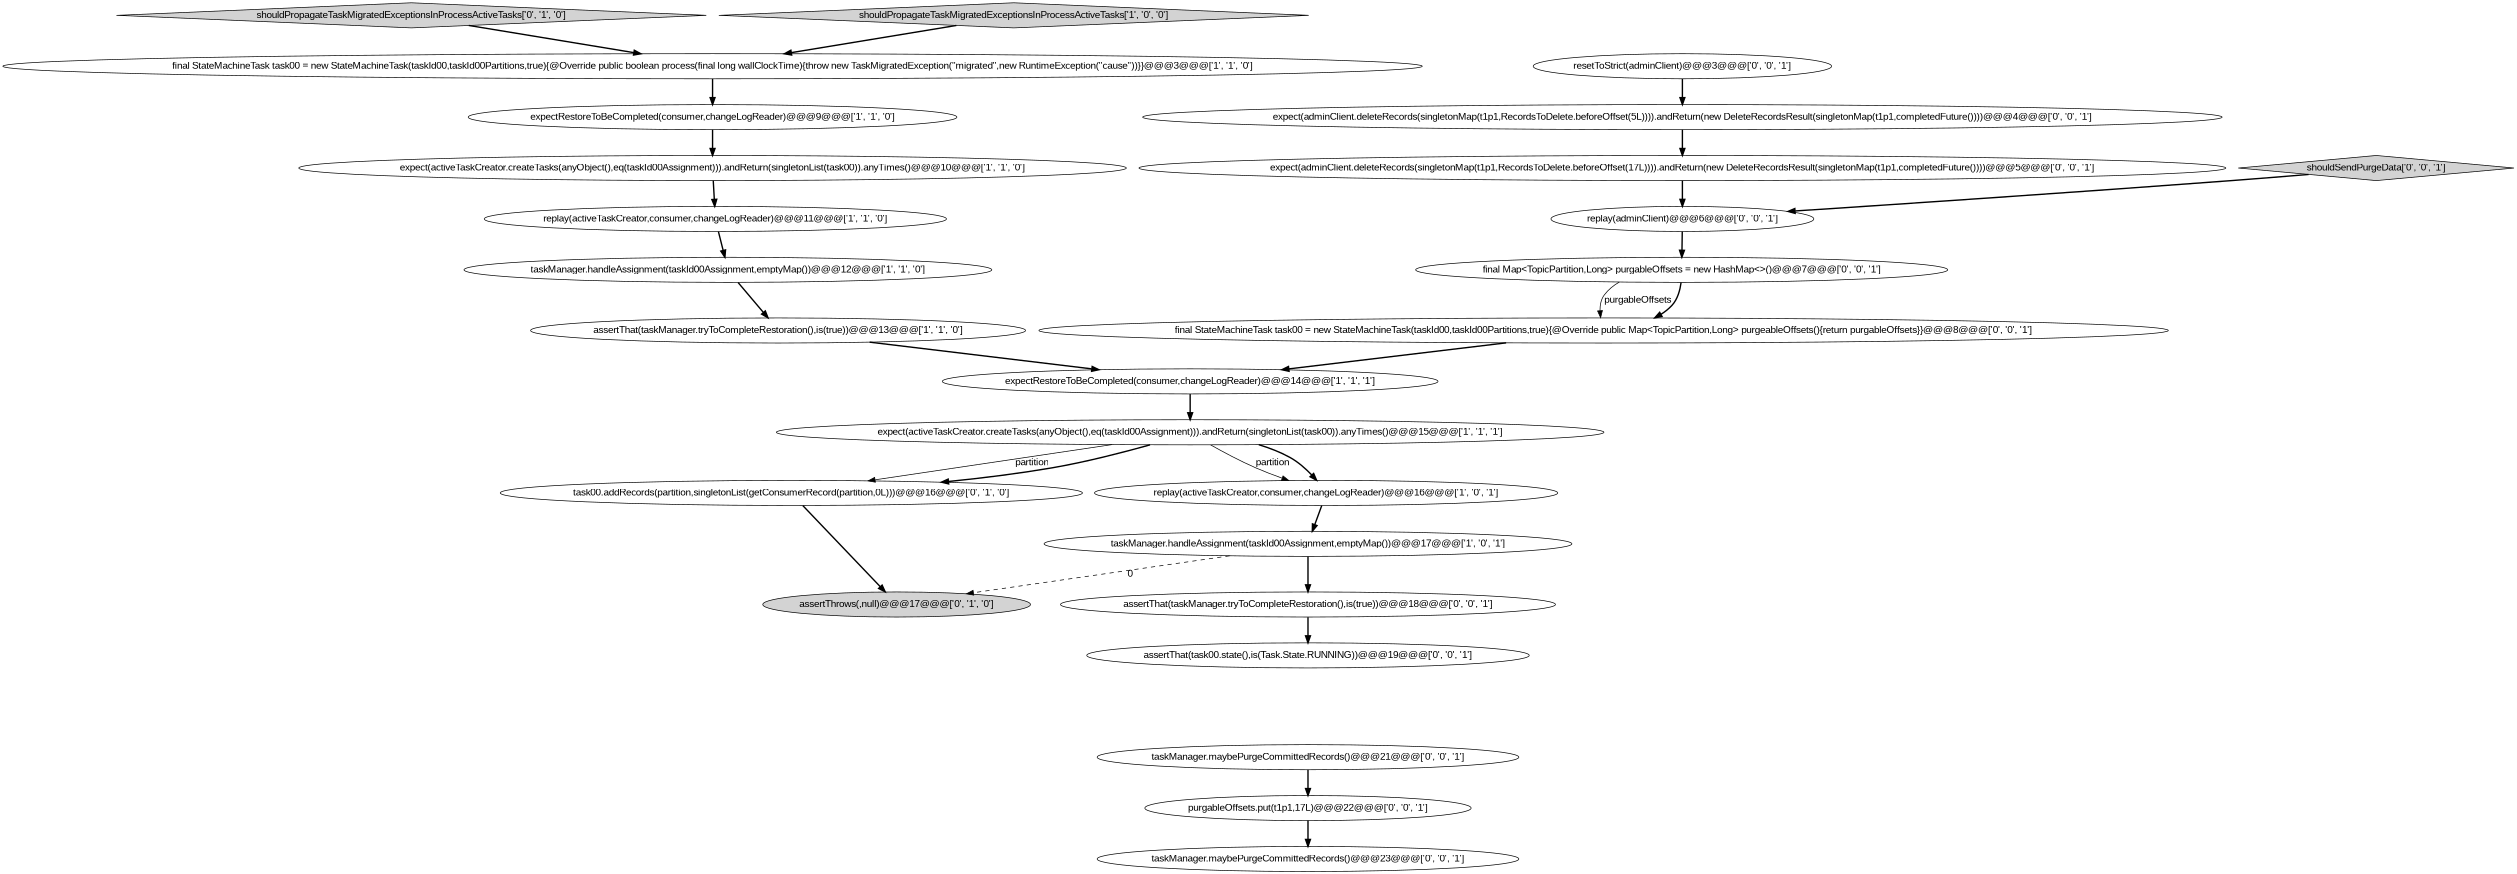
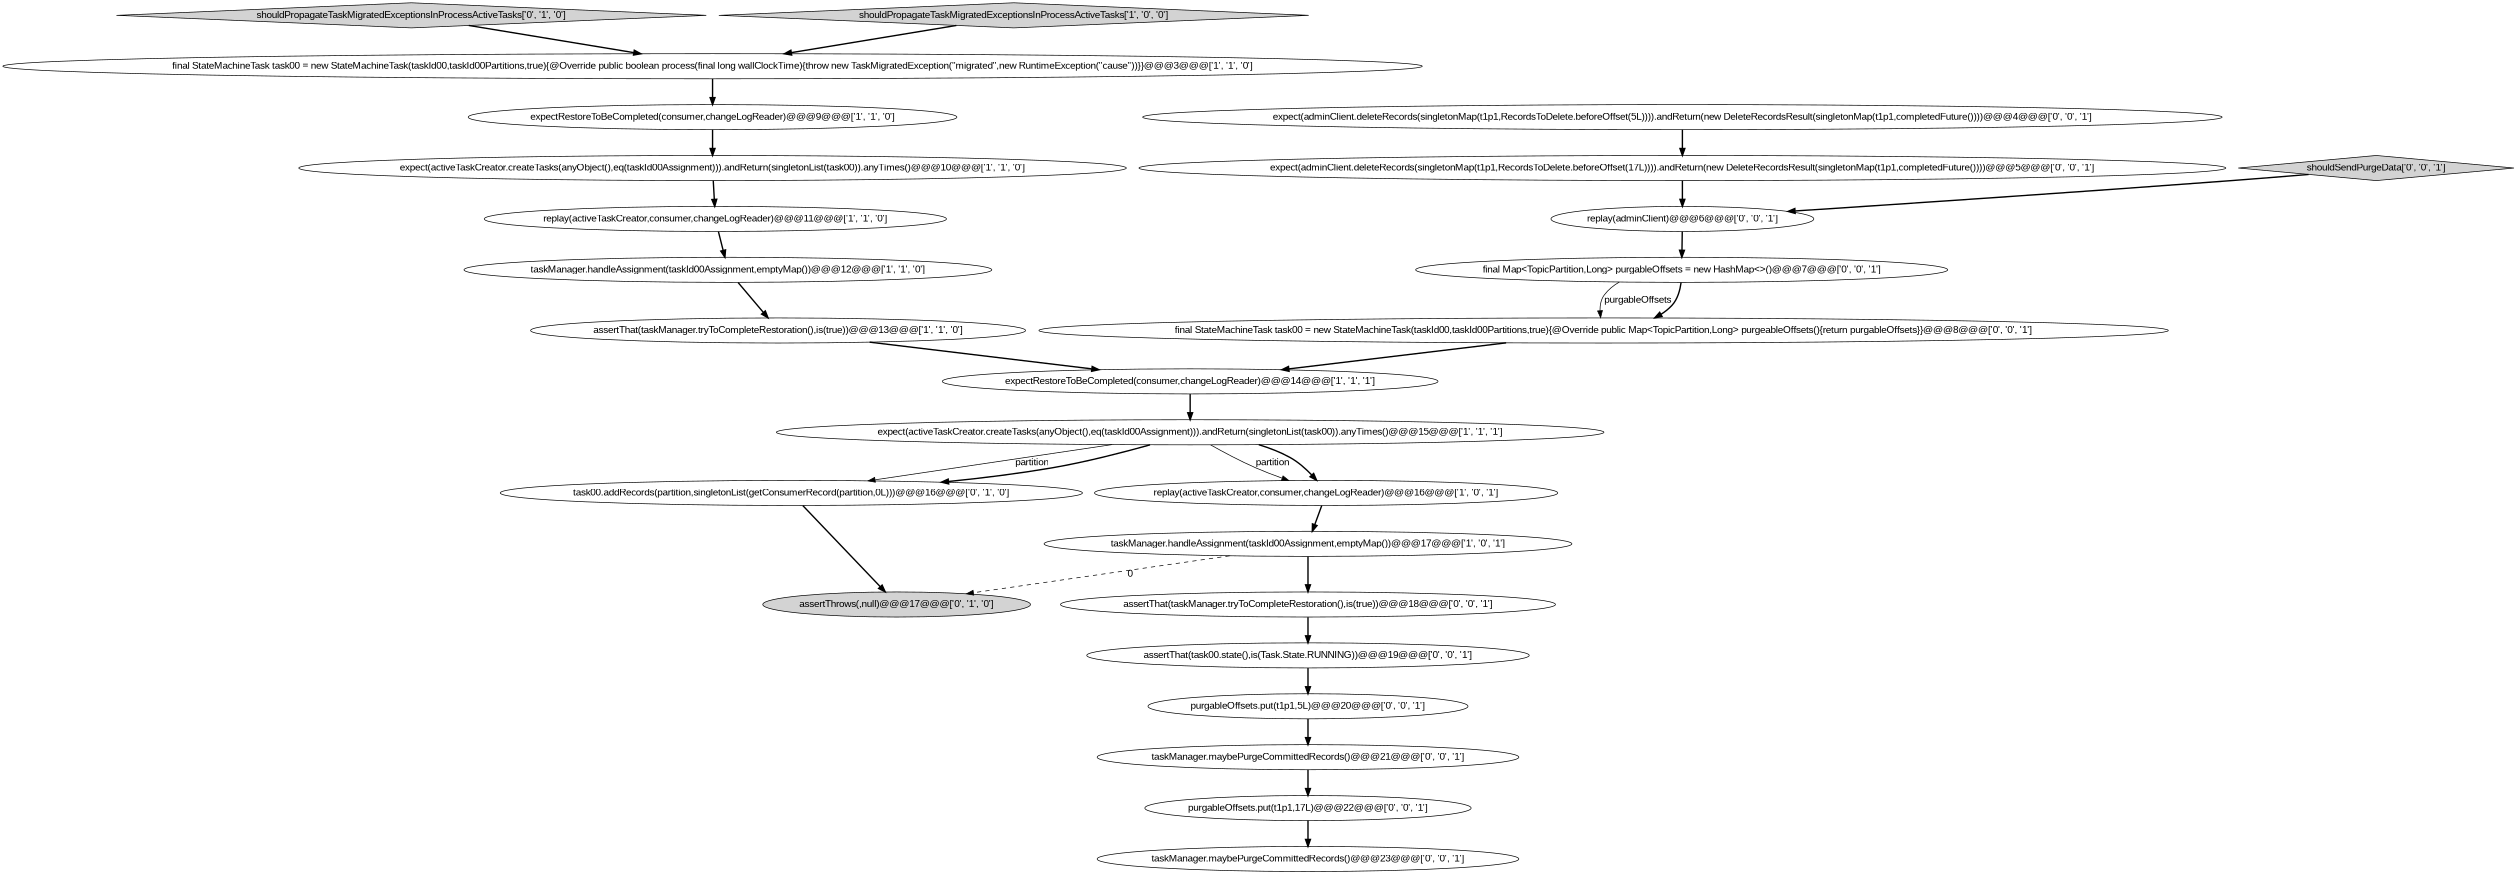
node "resetToStrict(adminClient)@@@3@@@['0', '0', '1']": removed
node "purgableOffsets.put(t1p1,5L)@@@20@@@['0', '0', '1']": added
